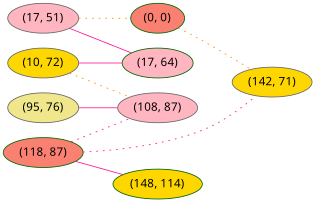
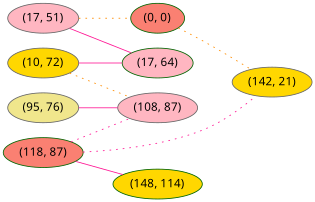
node "(142, 71)": label "(142, 71)" -> "(142, 21)"
